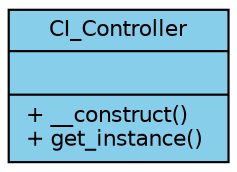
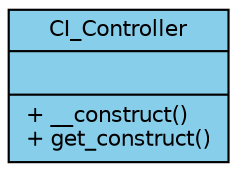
node "CI_Controller": text "+ get_instance()" -> "+ get_construct()"
